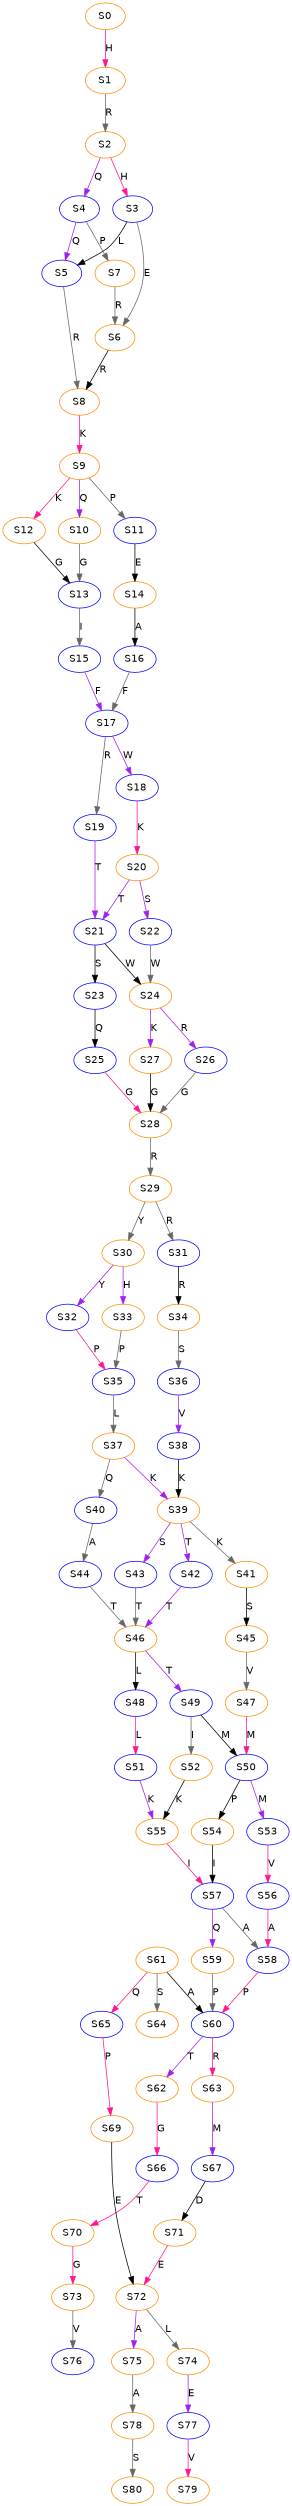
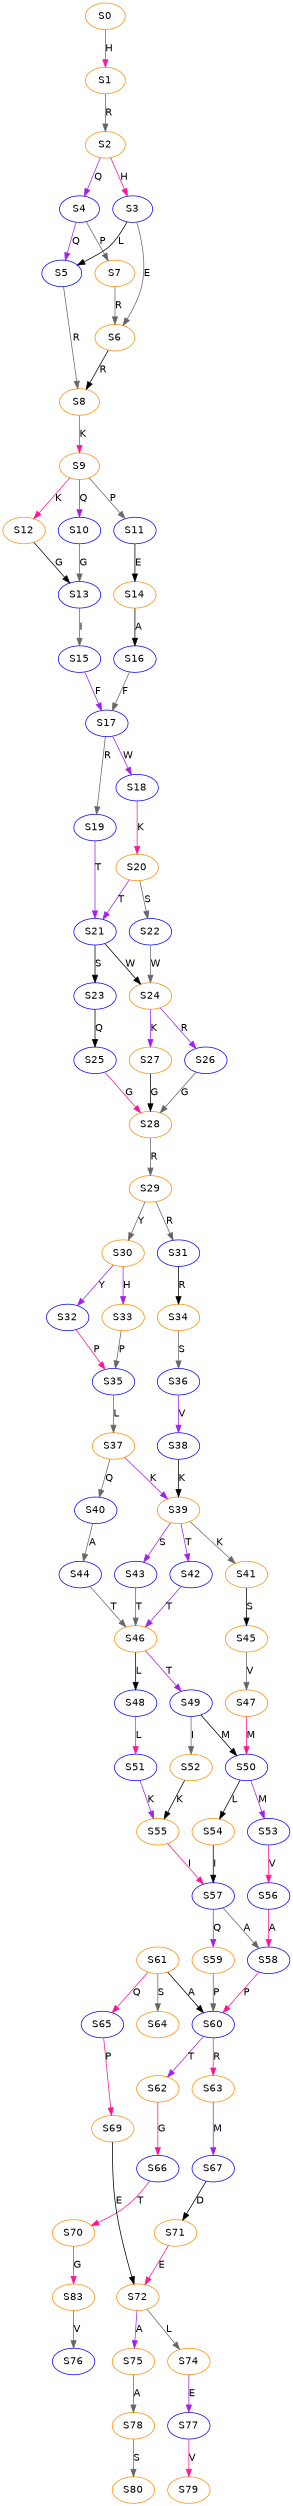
node "S10": color darkorange -> blue
edge "S20" -> "S22": color purple -> gray40
edge "S50" -> "S54": label "P" -> "L"
node "S73": label "S73" -> "S83"
